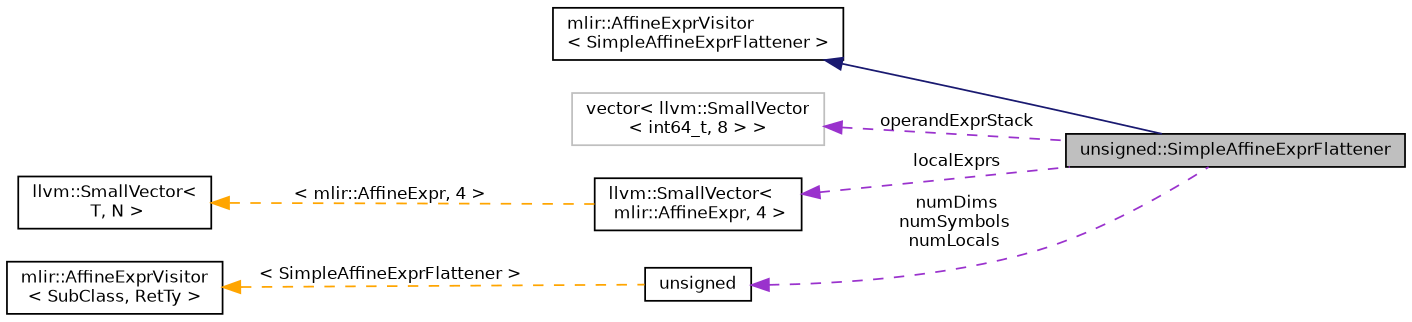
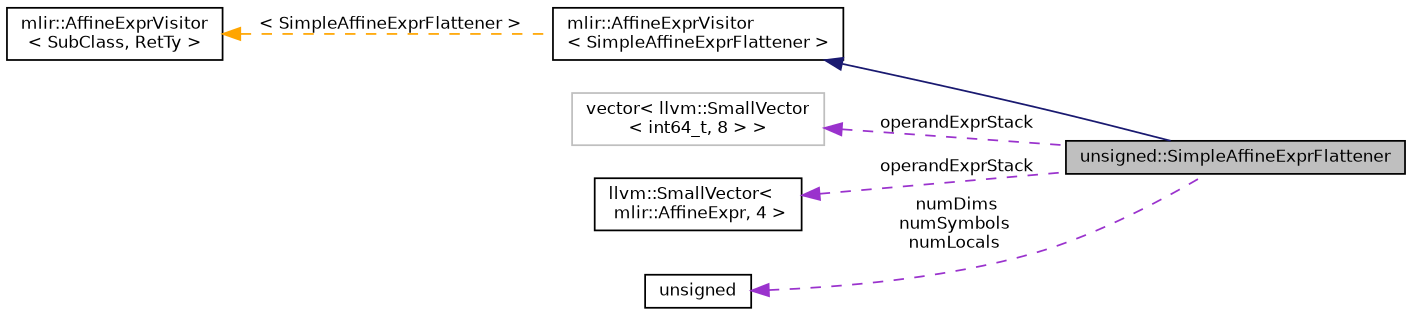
edge "unsigned::SimpleAffineExprFlattener" -> "llvm::SmallVector< mlir::AffineExpr, 4 >": label " localExprs" -> " operandExprStack"
node "llvm::SmallVector< T, N >": removed
edge "unsigned" -> "mlir::AffineExprVisitor < SubClass, RetTy >": now "mlir::AffineExprVisitor < SimpleAffineExprFlattener >" -> "mlir::AffineExprVisitor < SubClass, RetTy >"
